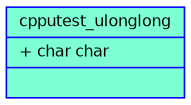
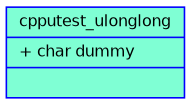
node "cpputest_ulonglong": text "+ char char" -> "+ char dummy"
